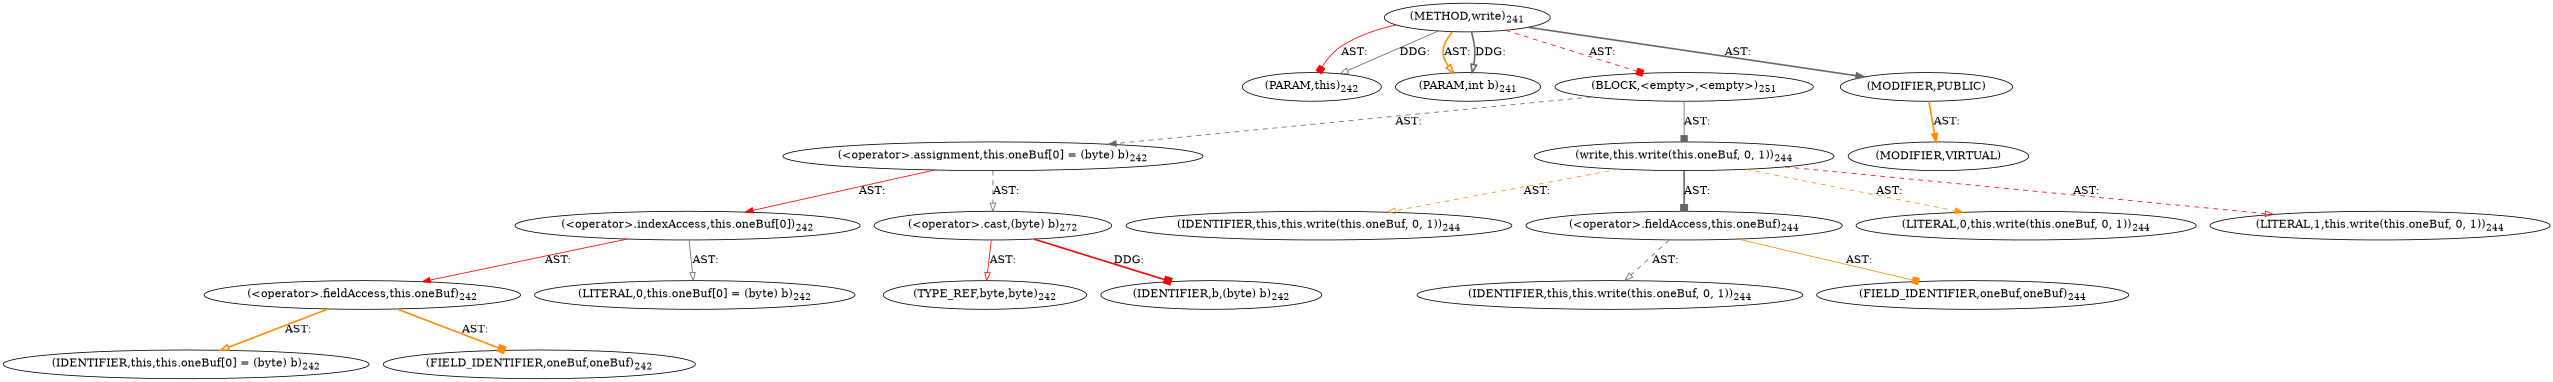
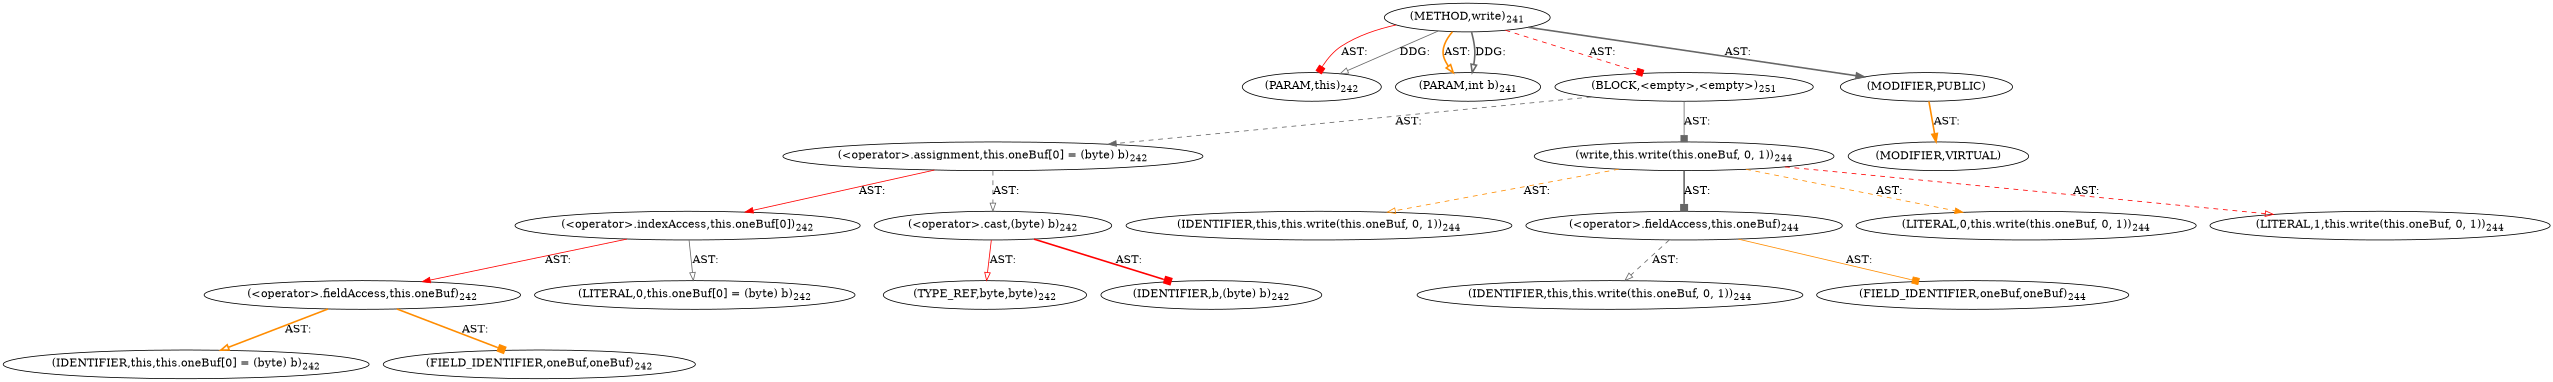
node "(<operator>.cast,(byte) b)": text "272" -> "242"
edge "(<operator>.cast,(byte) b)" -> "(IDENTIFIER,b,(byte) b)": label "DDG: " -> "AST: "
